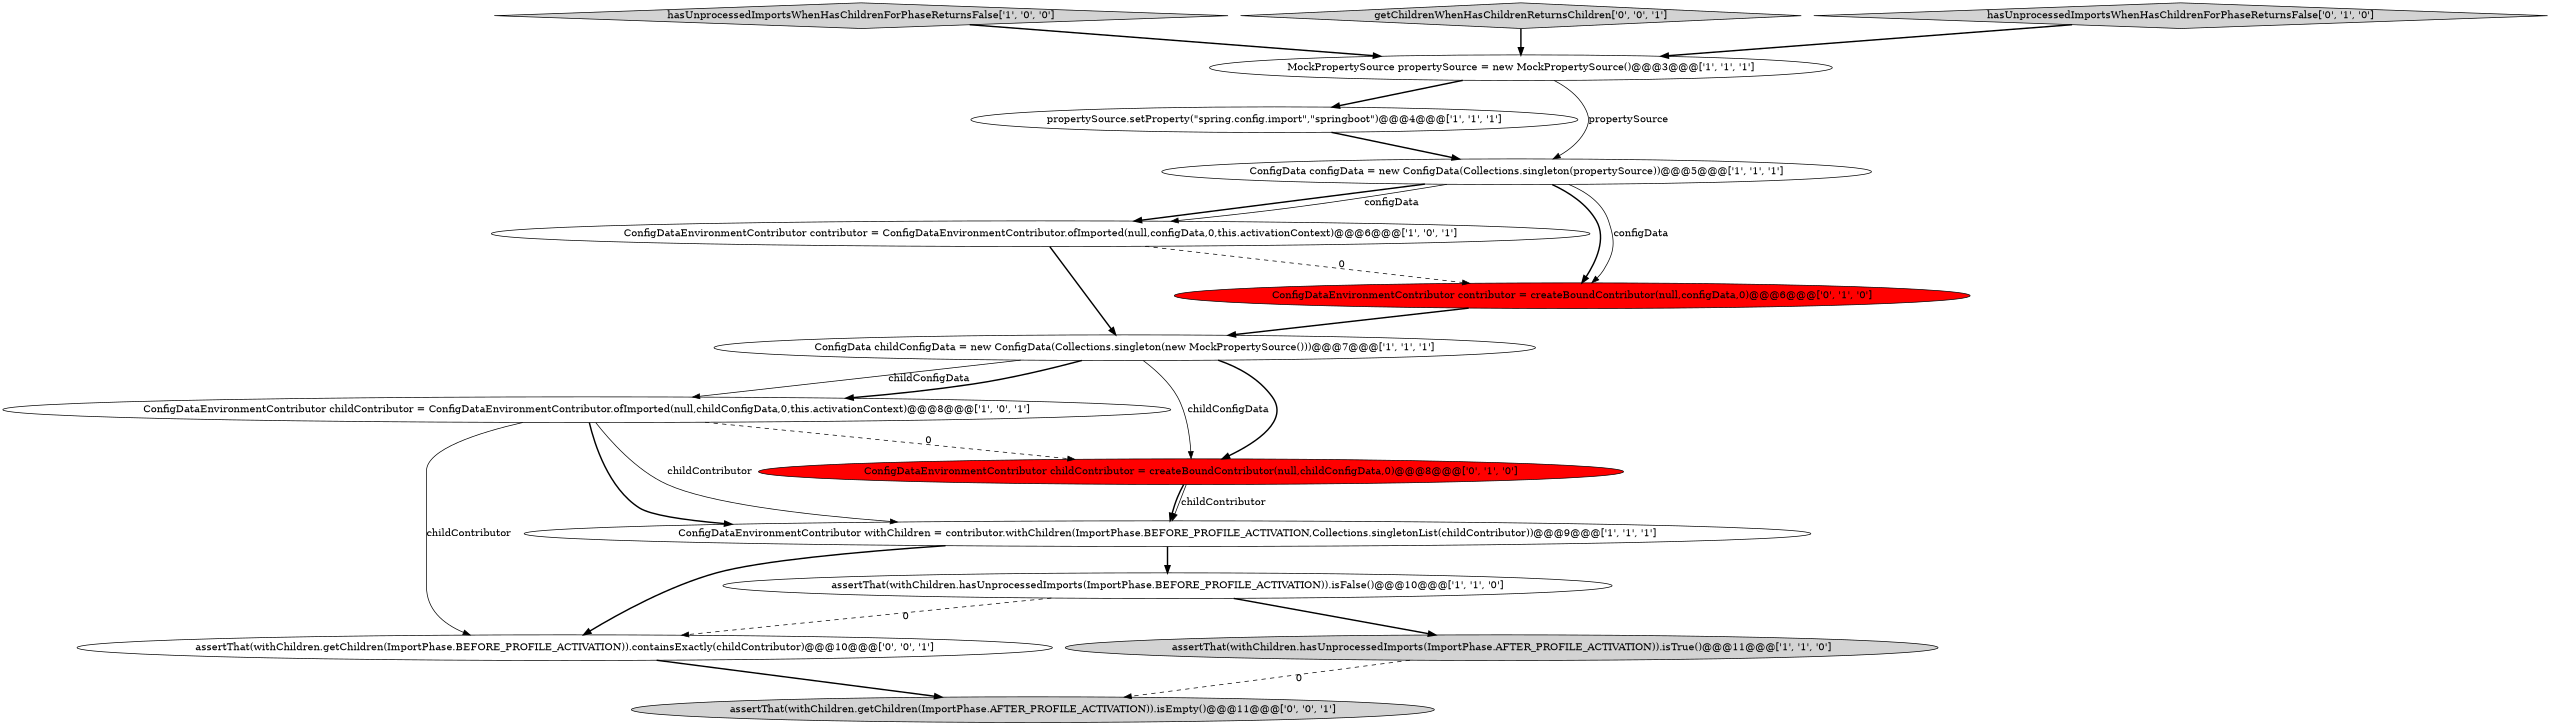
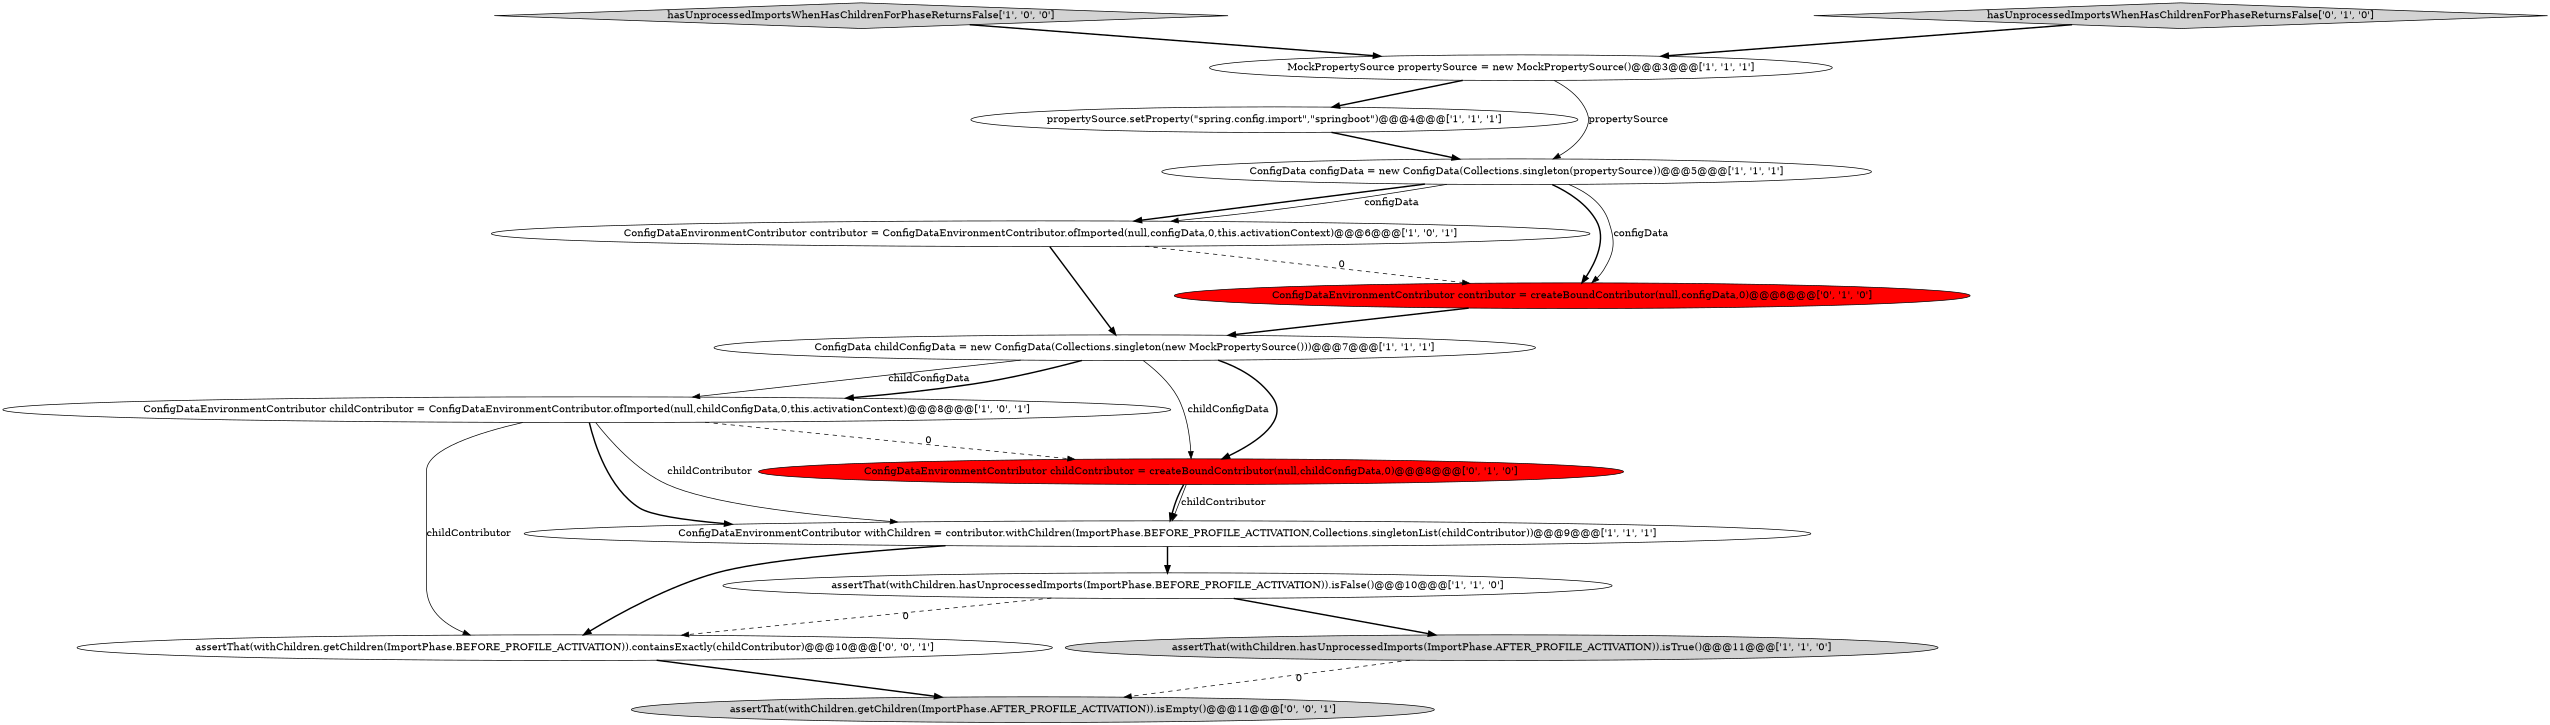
node "getChildrenWhenHasChildrenReturnsChildren['0', '0', '1']": removed
